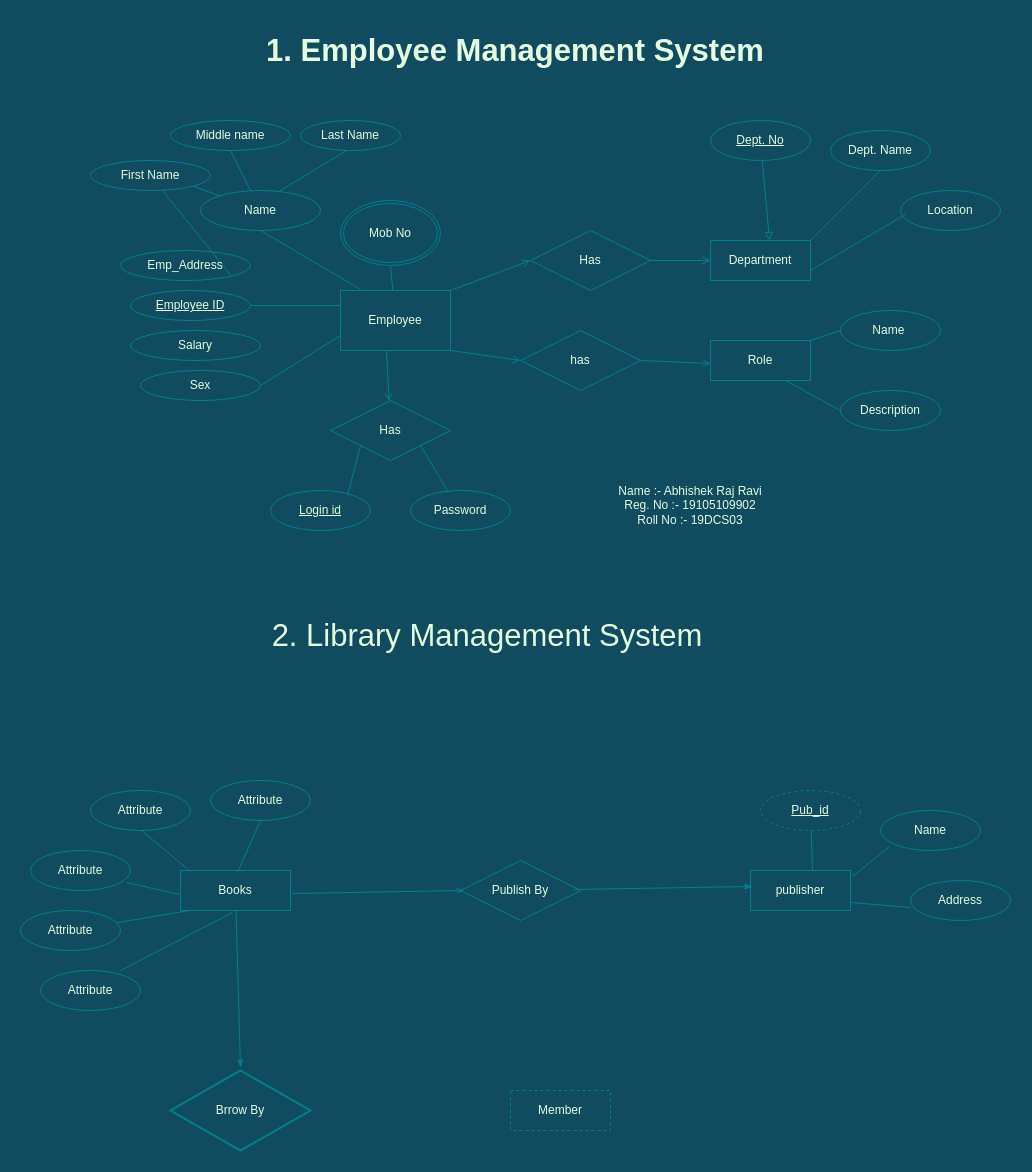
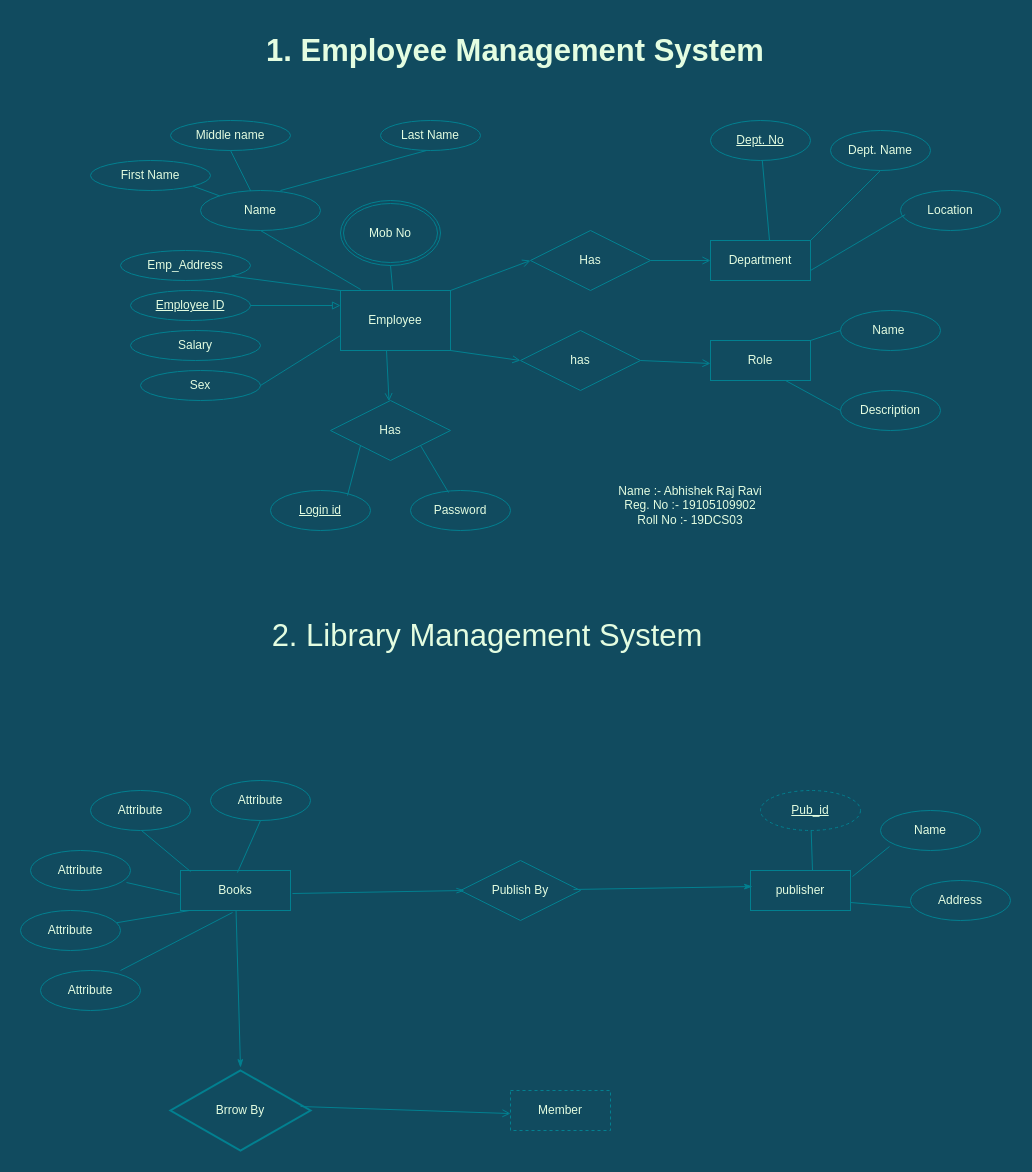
node "Last Name": moved (351, 136) -> (431, 136)
edge "Dept. No" -> "Department": arrowhead block -> none
edge "First Name" -- "Emp_Address": now "Employee" -- "Emp_Address"
edge "Employee ID" -- "Employee": arrowhead none -> block
edge "Brrow By" -> "Member": added
